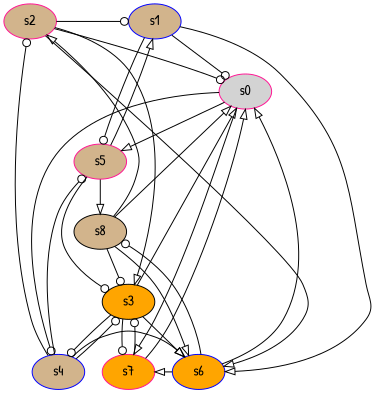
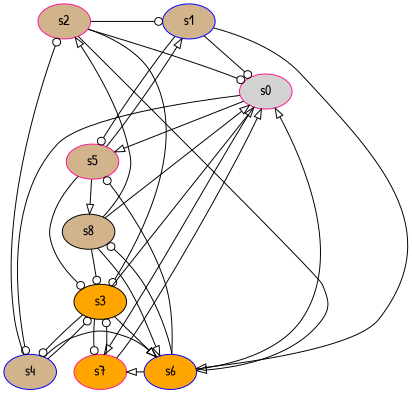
edge "s2" -> "s3": arrowhead onormal -> odot
edge "s4" -> "s5": now "s6" -> "s5"
